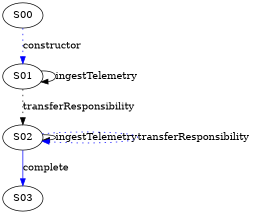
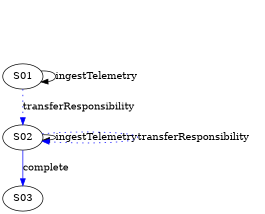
node "S00": removed
edge "S01" -> "S02": color black -> blue
